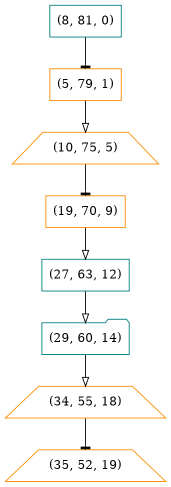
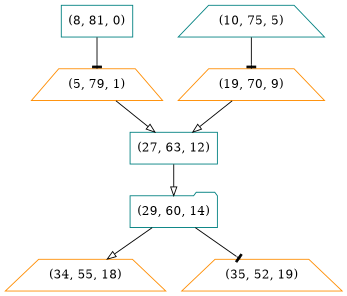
node "(5, 79, 1)": shape box -> trapezium
edge "(5, 79, 1)" -> "(10, 75, 5)": now "(5, 79, 1)" -> "(27, 63, 12)"
node "(10, 75, 5)": color darkorange -> teal
node "(19, 70, 9)": shape box -> trapezium
edge "(34, 55, 18)" -> "(35, 52, 19)": now "(29, 60, 14)" -> "(35, 52, 19)"
